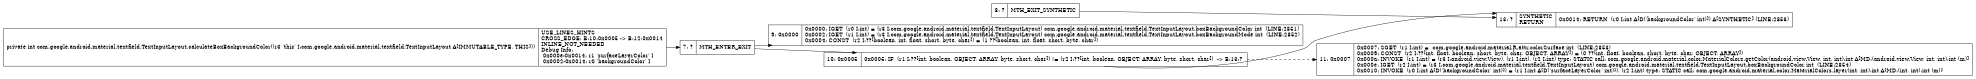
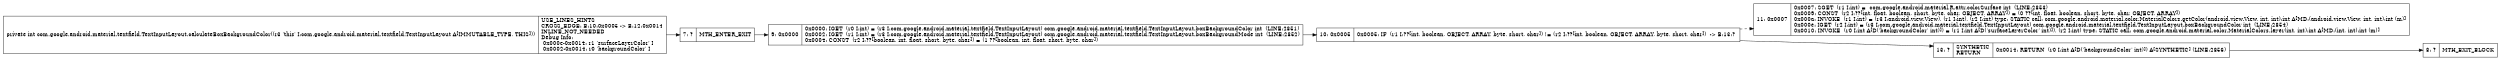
node "8: ?": text "MTH_EXIT_SYNTHETIC" -> "MTH_EXIT_BLOCK"
edge "8: ?" -> "13: ?": reversed
edge "7: ?" -> "10: 0x0005": now "9: 0x0000" -> "10: 0x0005"
